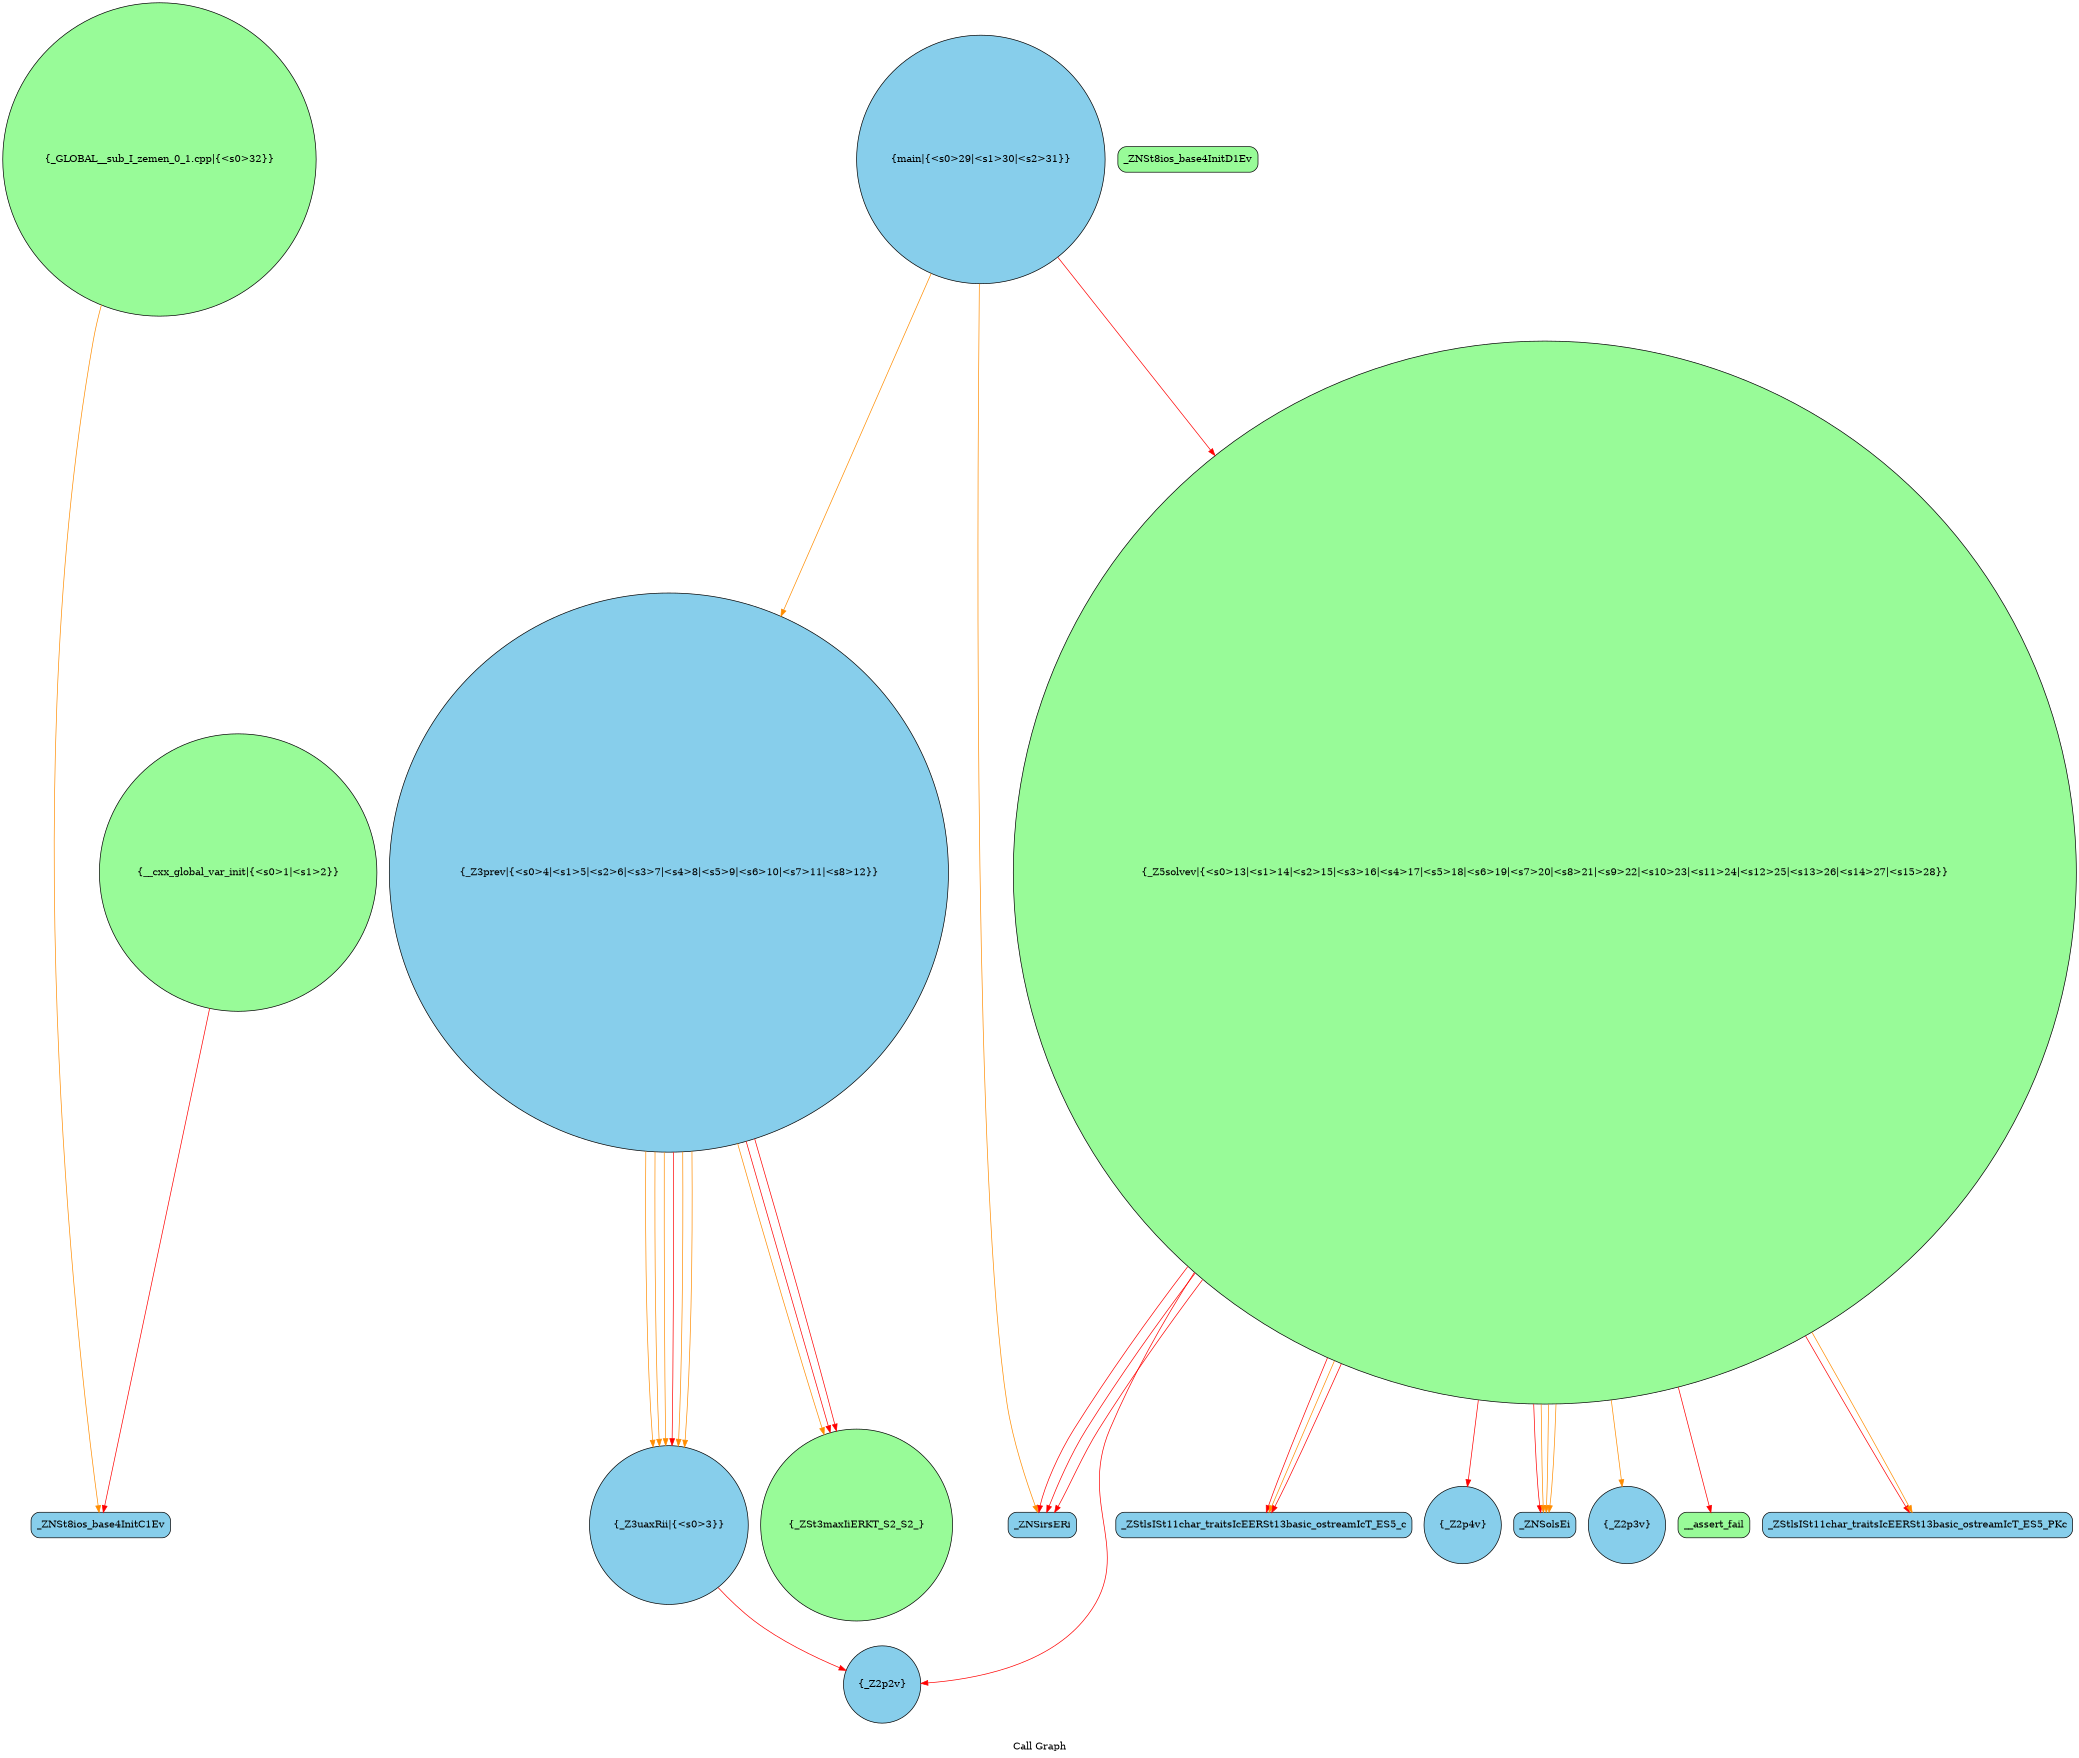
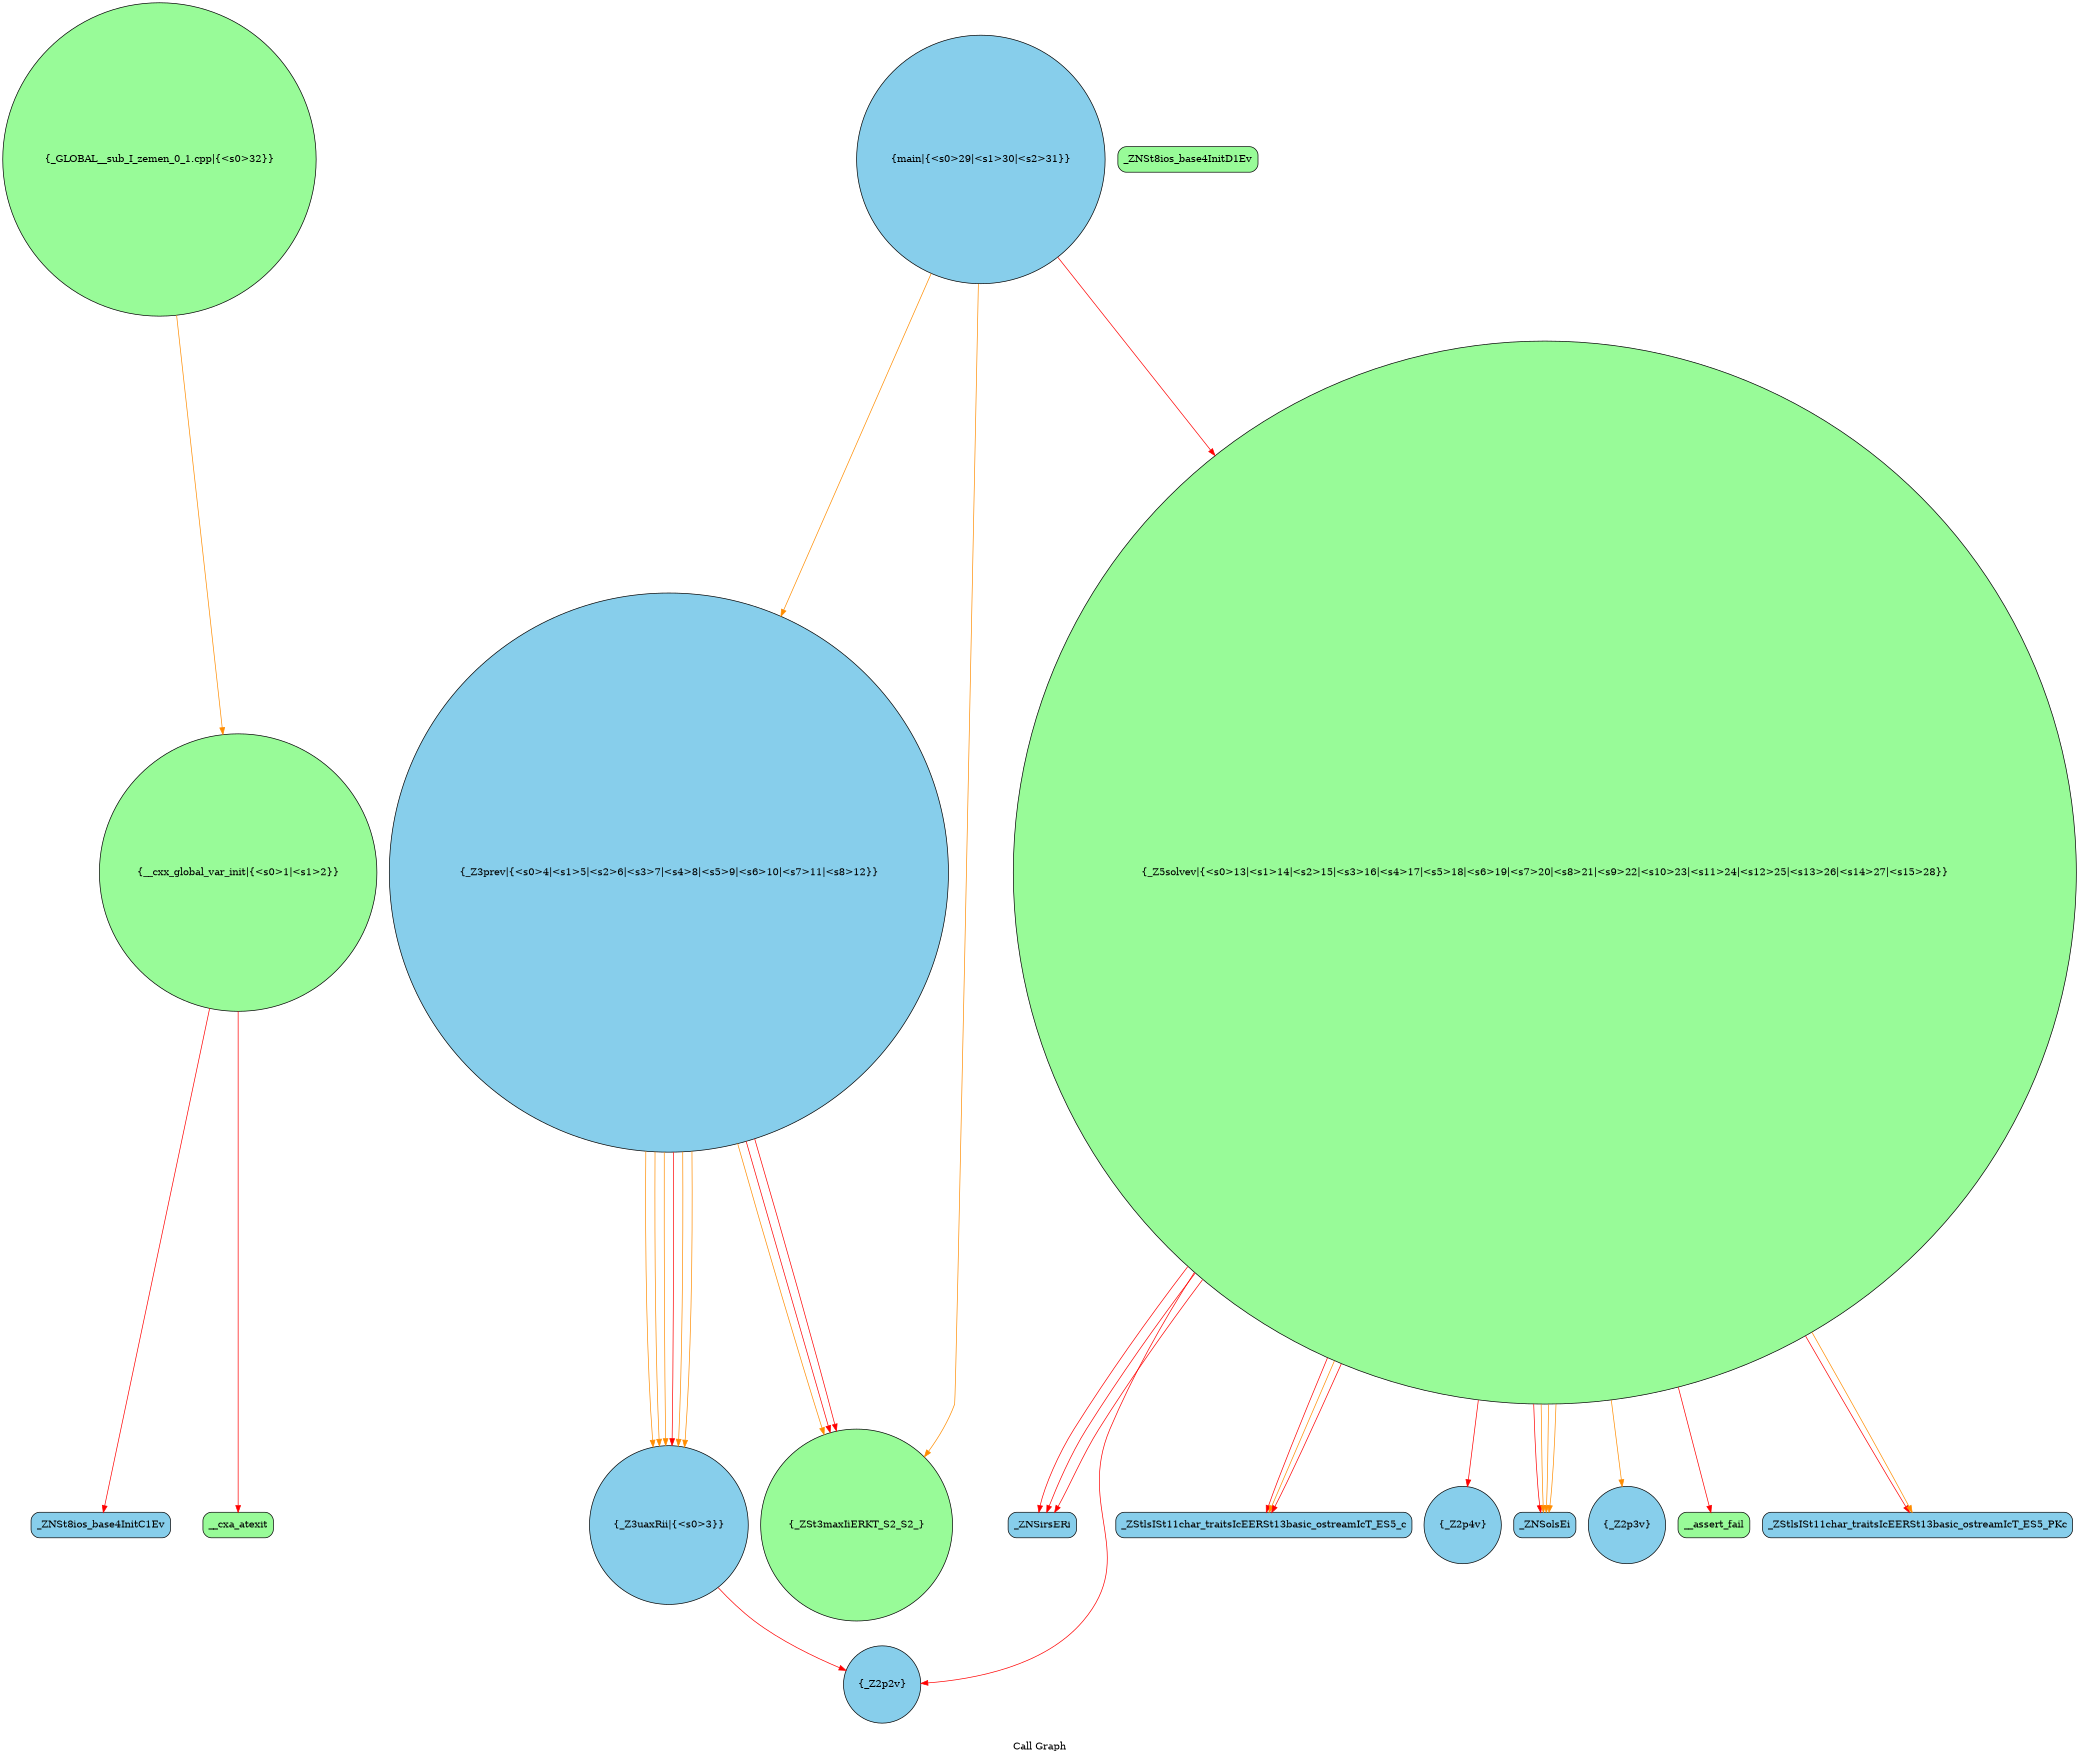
edge "{main|{<s0>29|<s1>30|<s2>31}}" -> "_ZNSirsERi": now "{main|{<s0>29|<s1>30|<s2>31}}" -> "{_ZSt3maxIiERKT_S2_S2_}"
edge "{_GLOBAL__sub_I_zemen_0_1.cpp|{<s0>32}}" -> "_ZNSt8ios_base4InitC1Ev": now "{_GLOBAL__sub_I_zemen_0_1.cpp|{<s0>32}}" -> "{__cxx_global_var_init|{<s0>1|<s1>2}}"
node "__cxa_atexit": added
